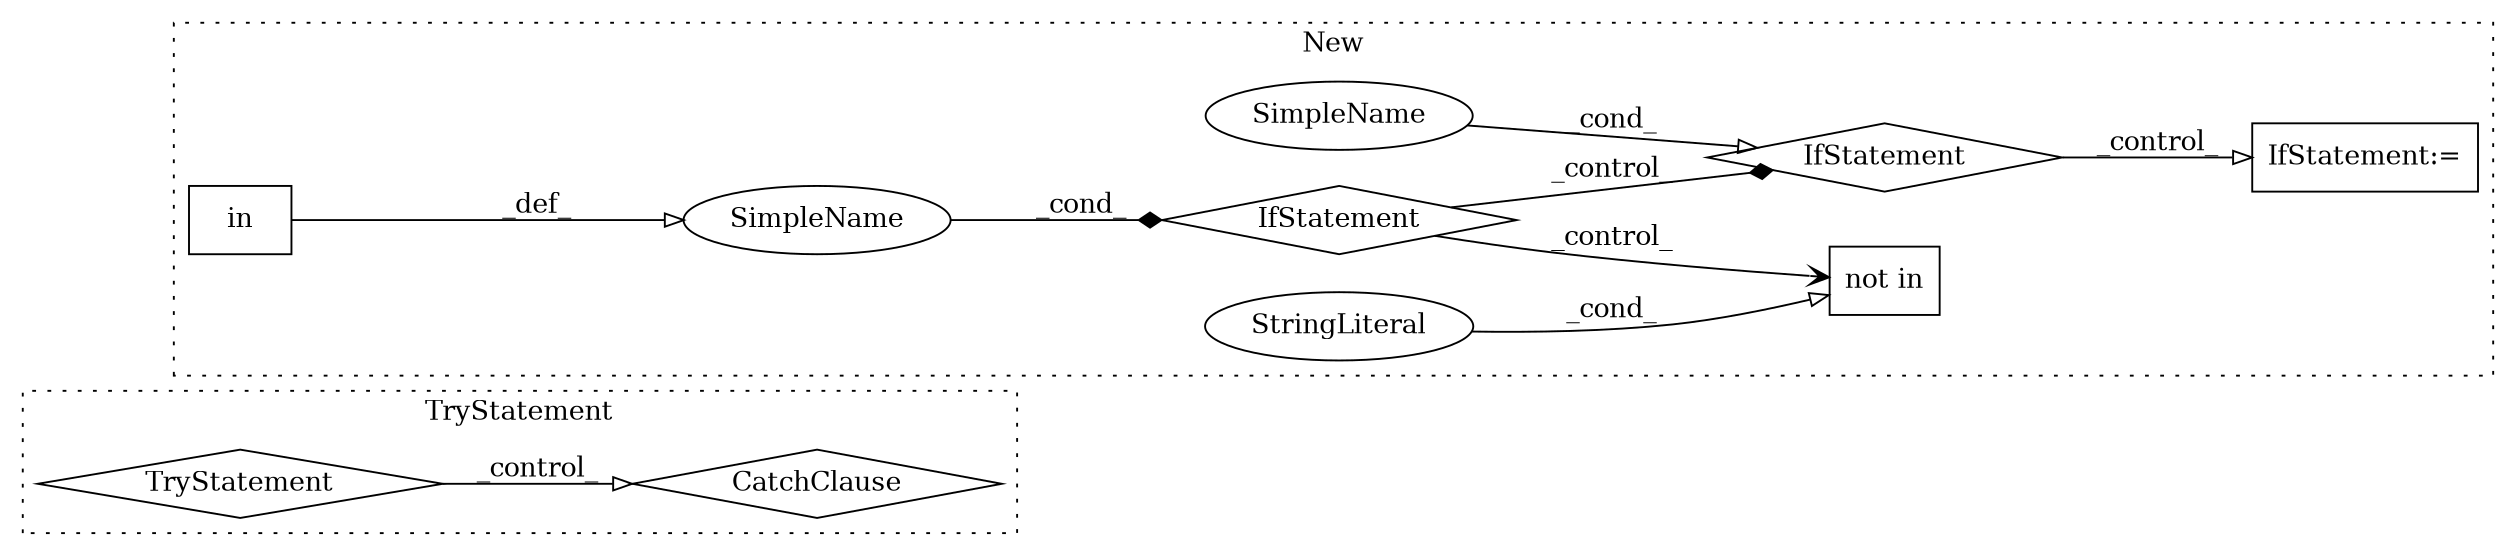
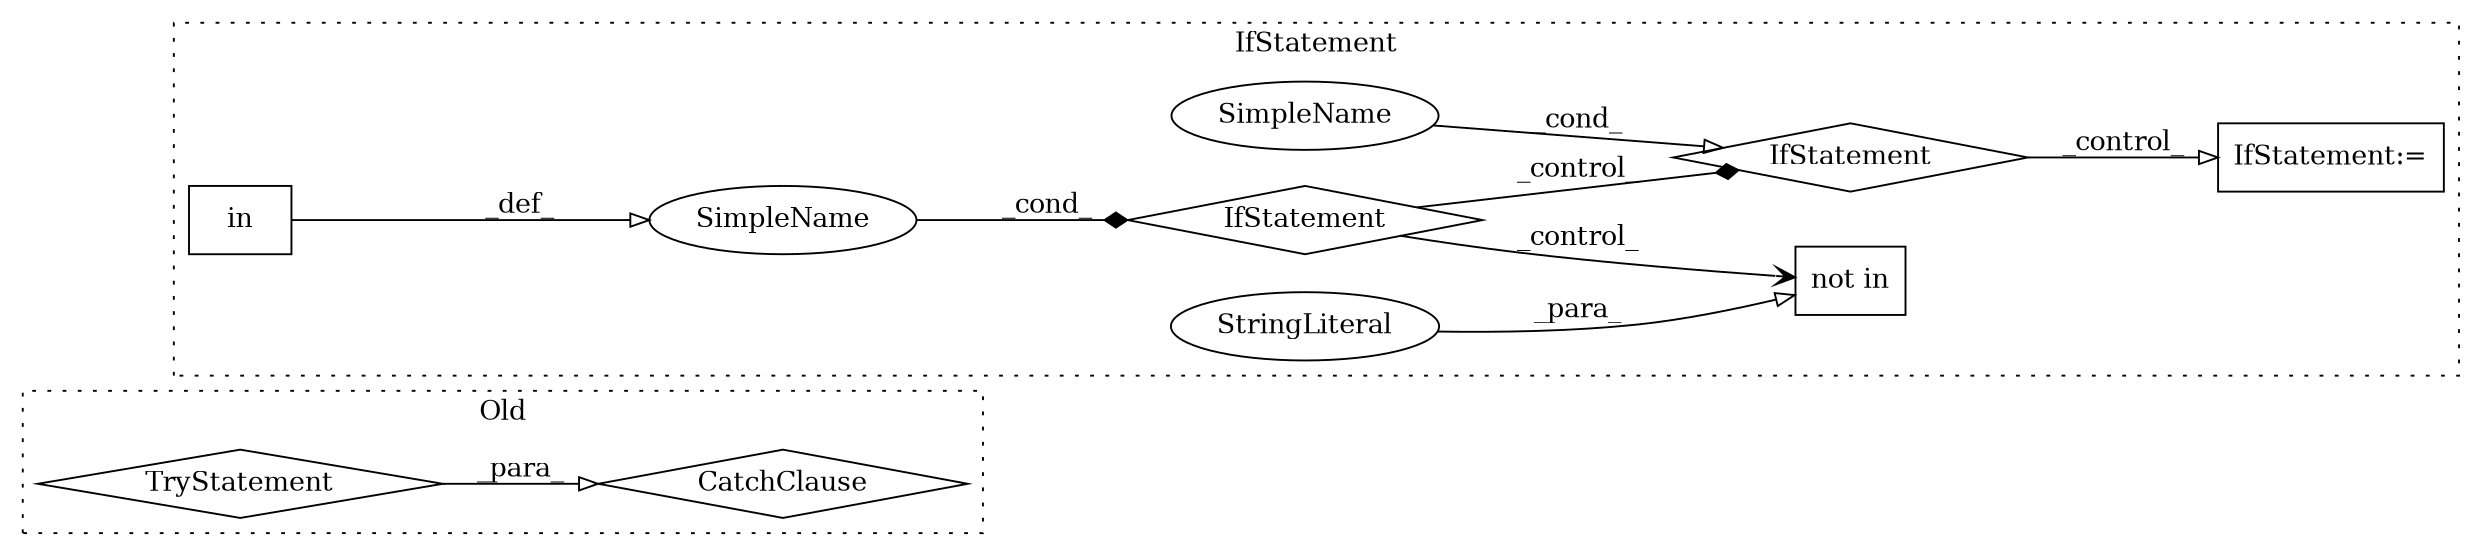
cluster "New": label "New" -> "IfStatement"
edge "StringLiteral" -> "not in": label "_cond_" -> "_para_"
cluster "TryStatement": label "TryStatement" -> "Old"
edge "TryStatement" -> "CatchClause": label "_control_" -> "_para_"
